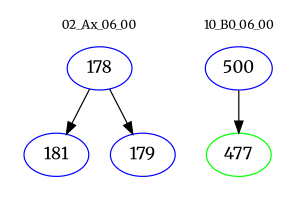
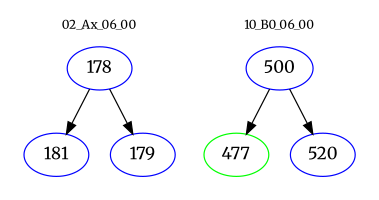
node "520": added
